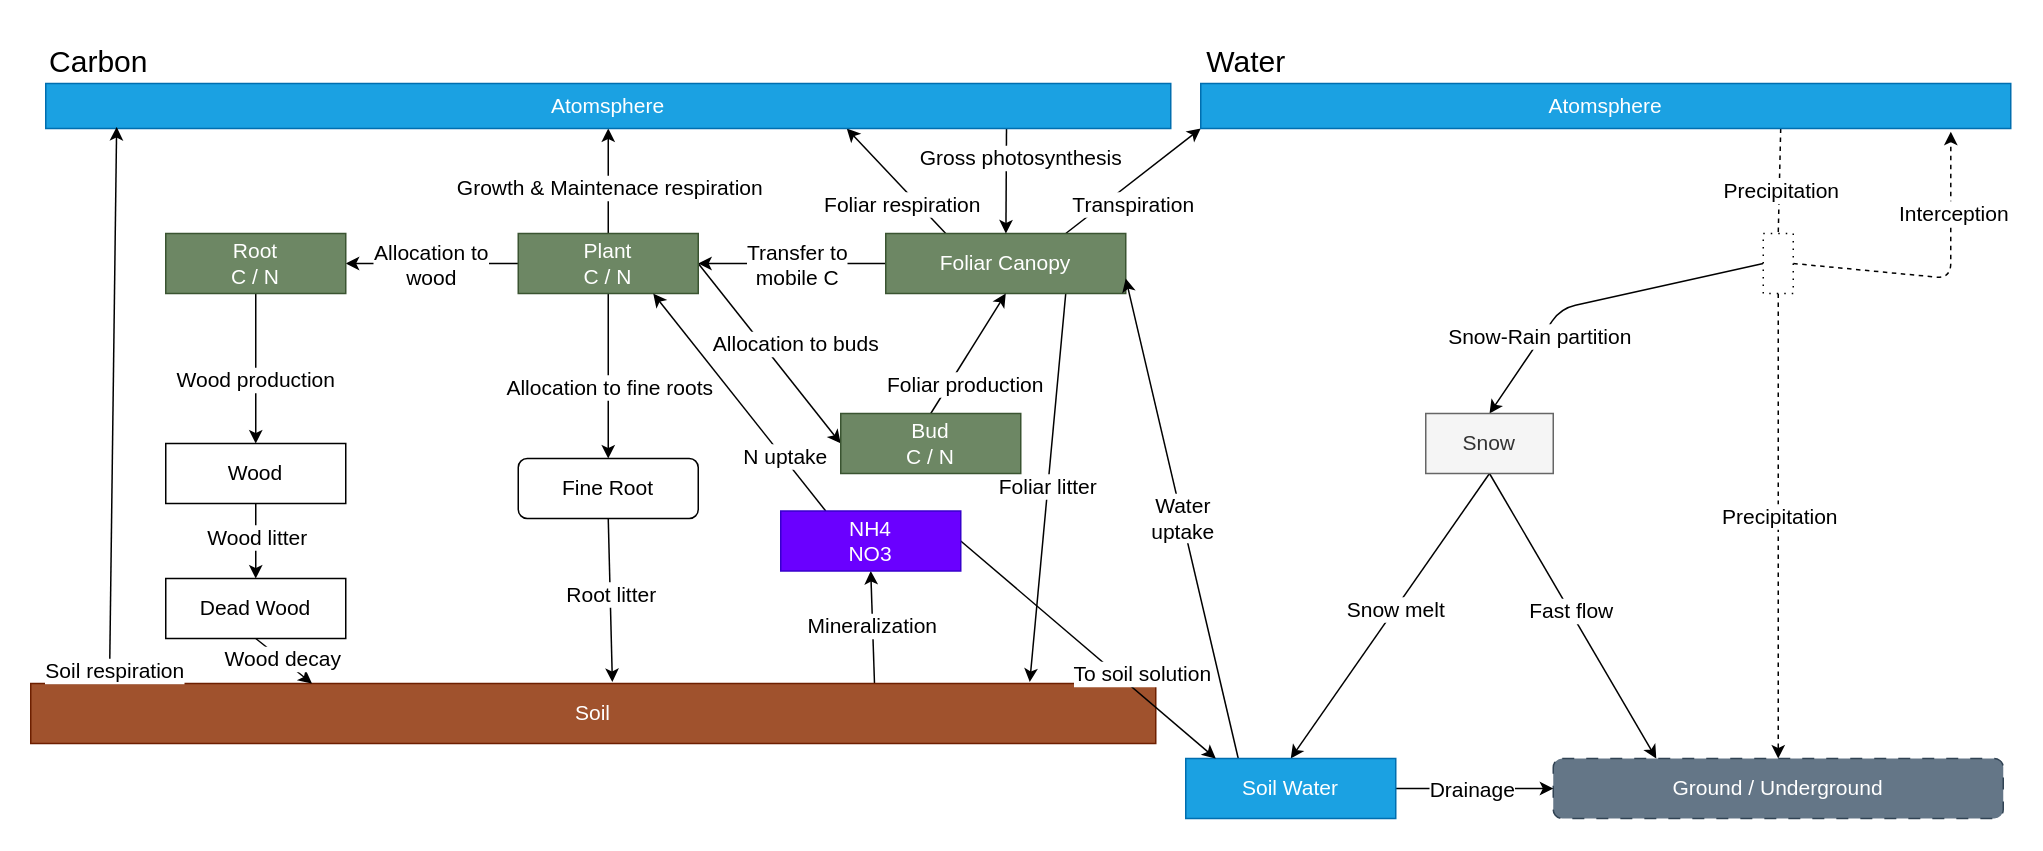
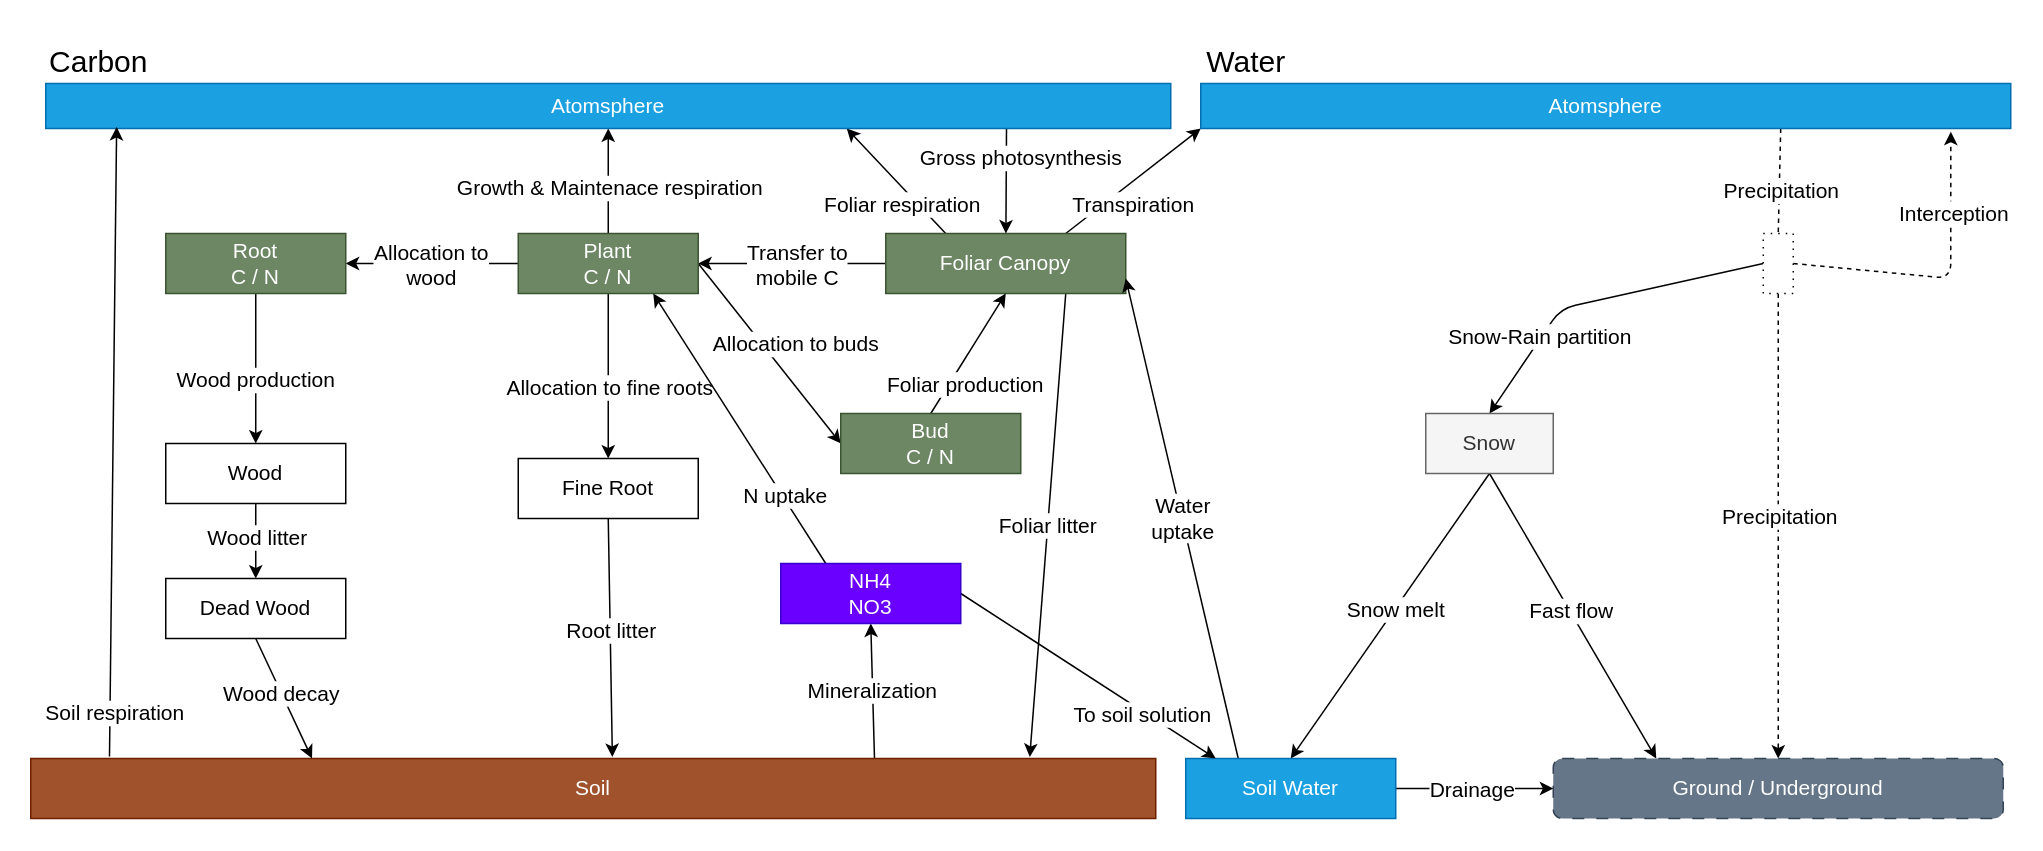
node "Fine Root": shape rounded rectangle -> rectangle
node "NH4 NO3": moved (871, 541) -> (871, 593)
node "Soil": moved (593, 713) -> (593, 788)
